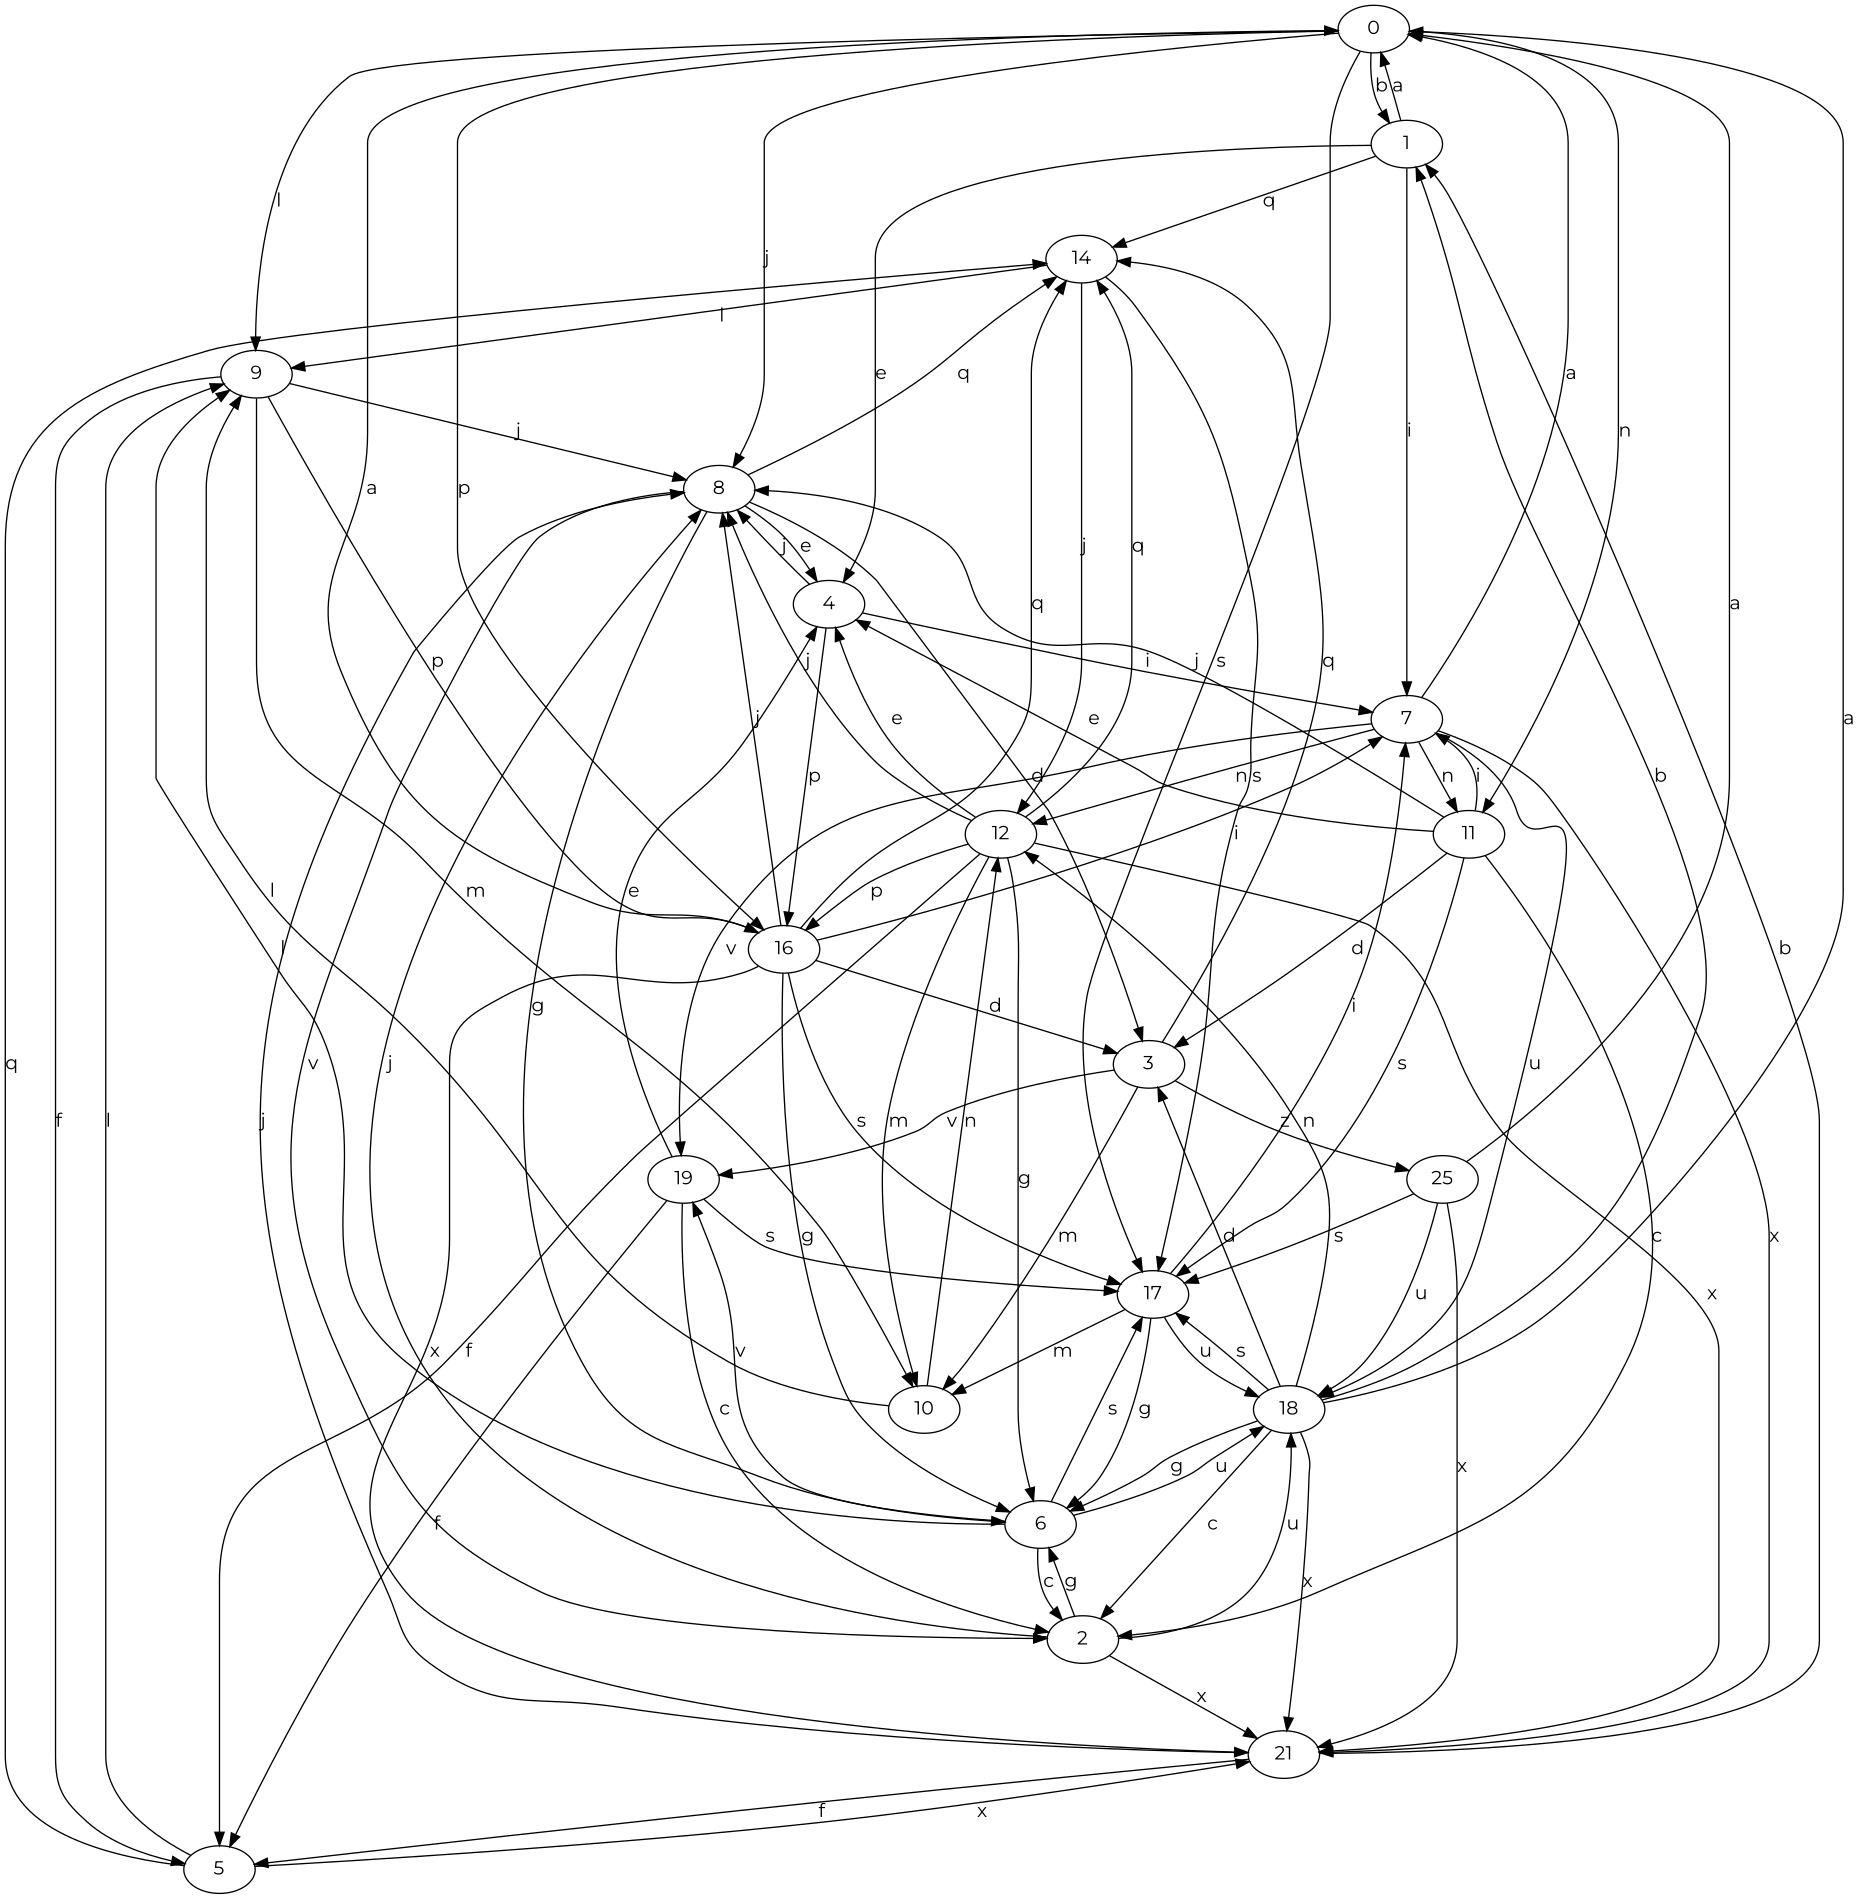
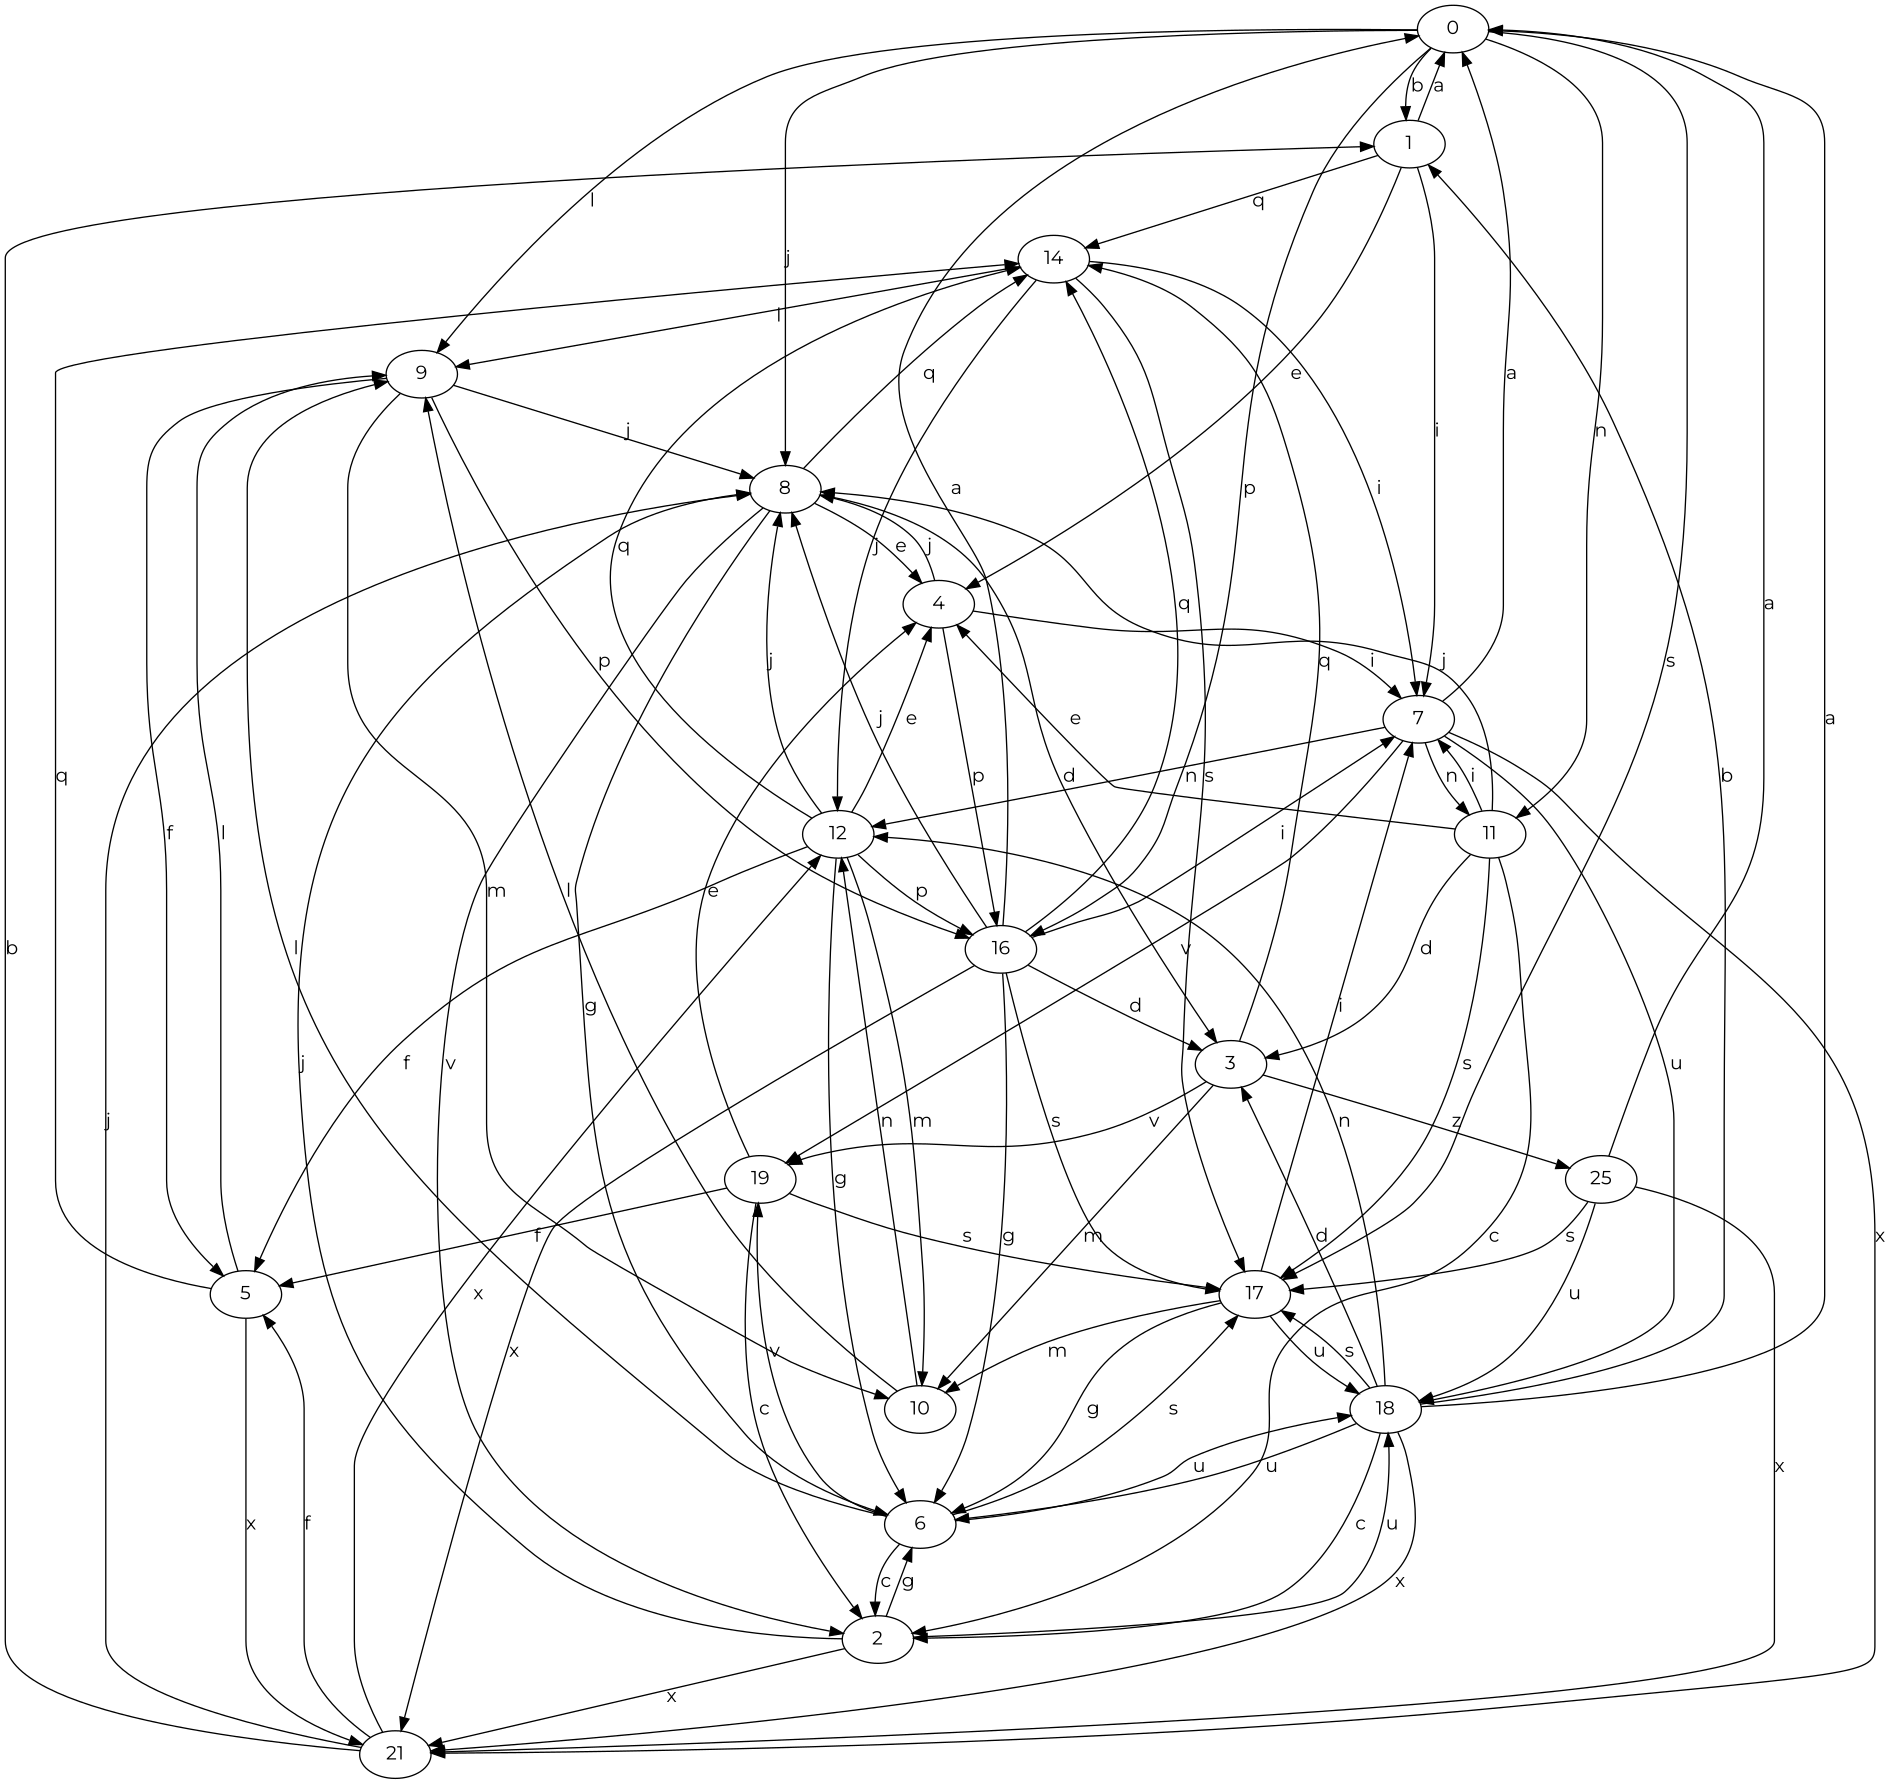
edge "14" -> "7": added, label "i"
edge "12" -> "21": reversed
edge "18" -> "6": label "g" -> "u"
